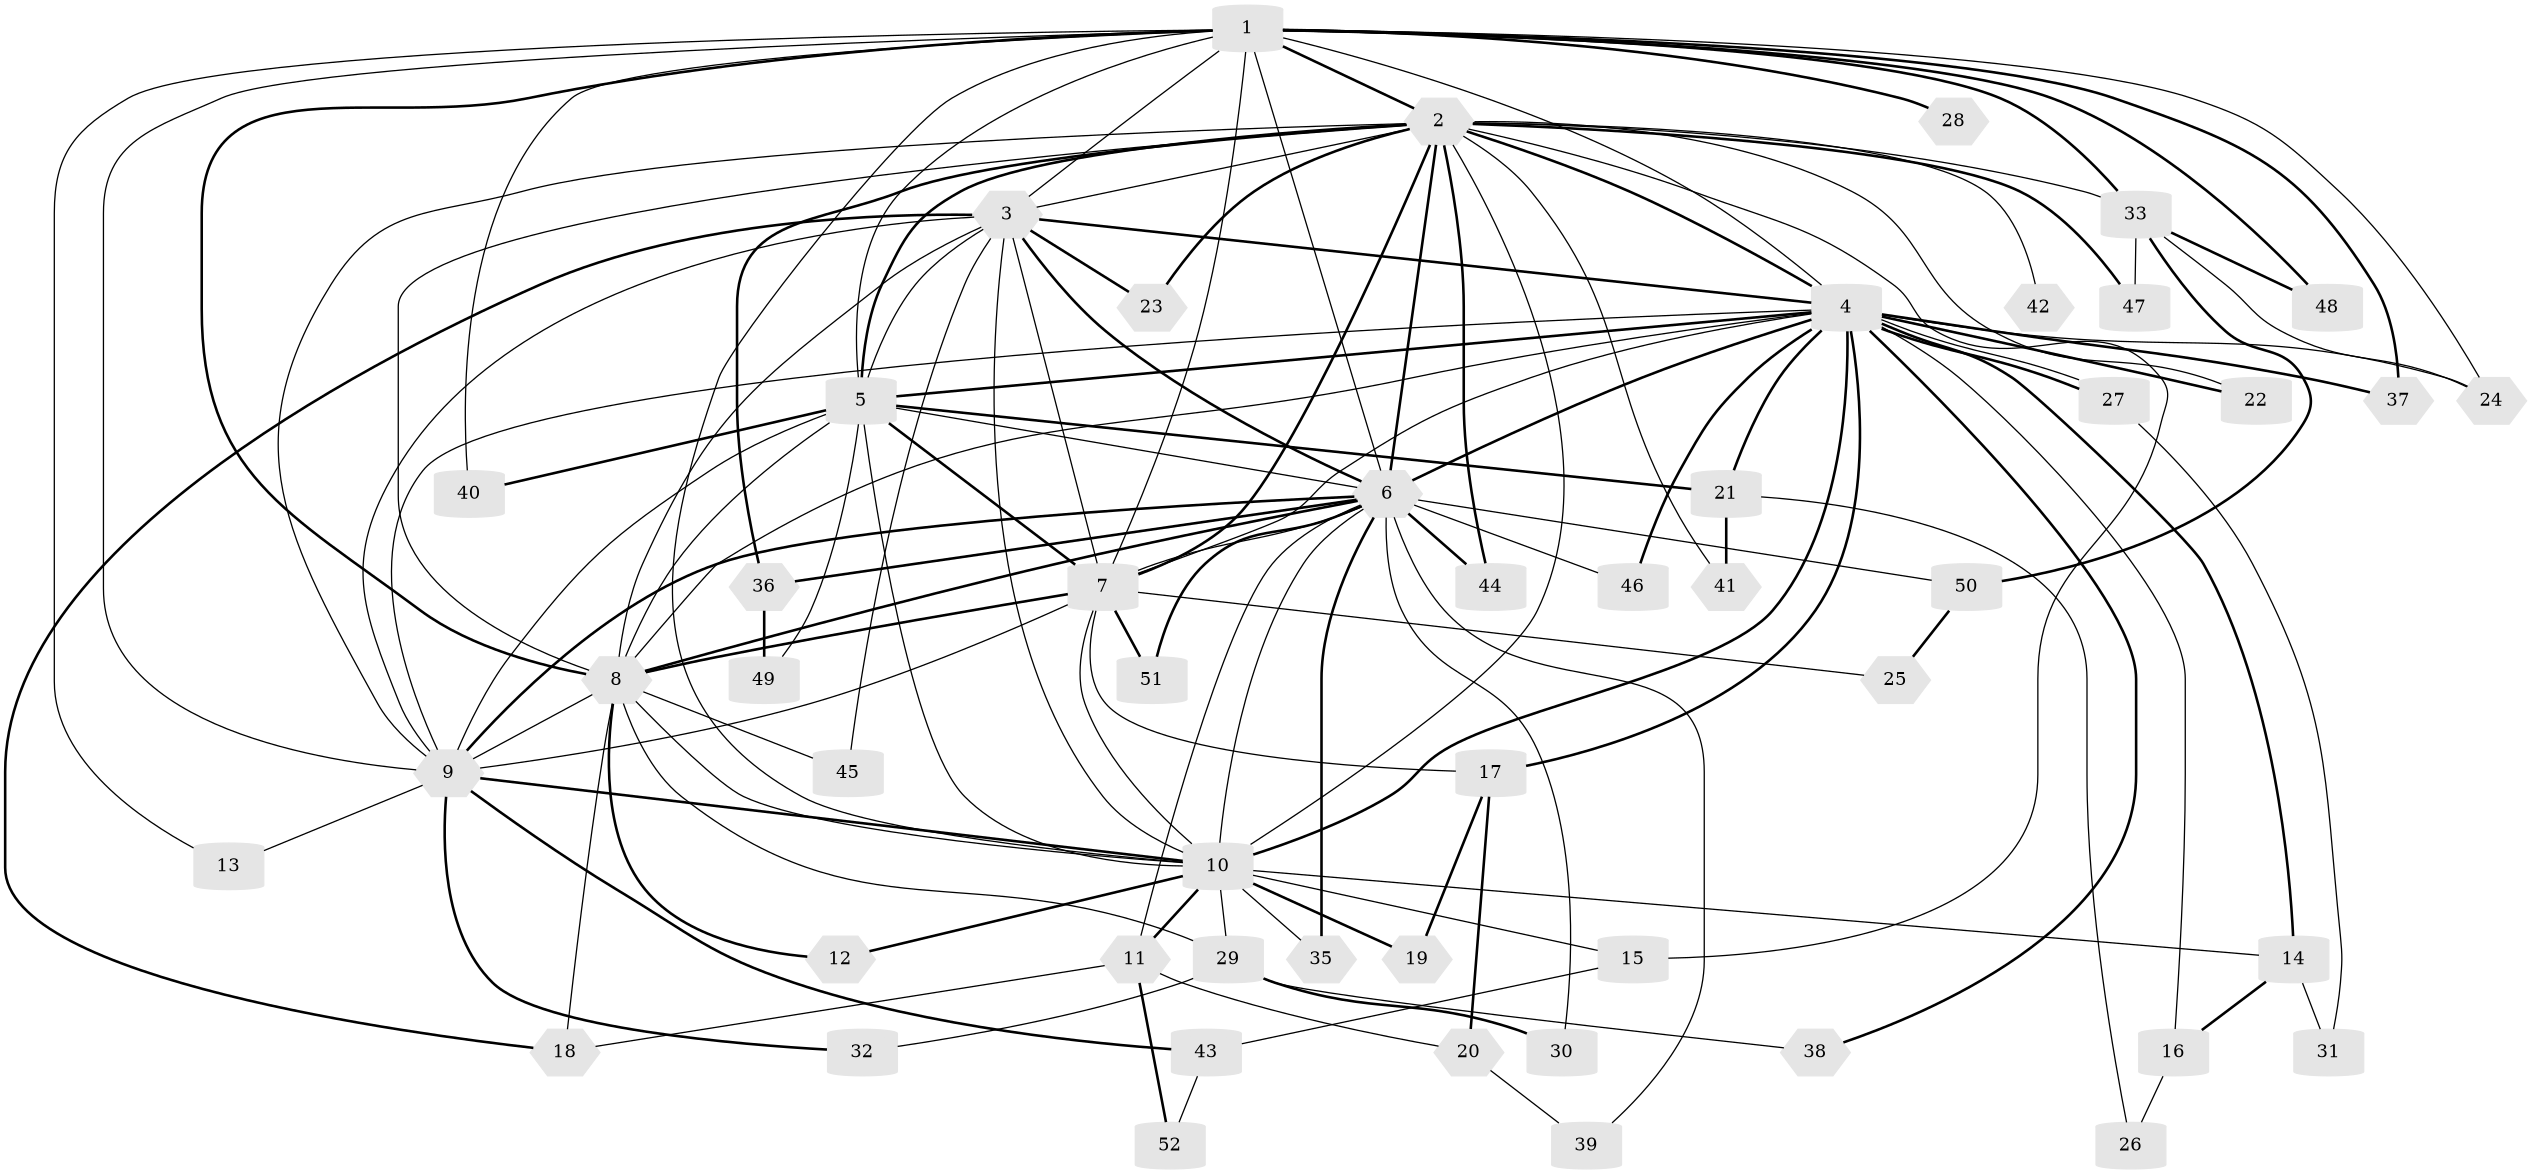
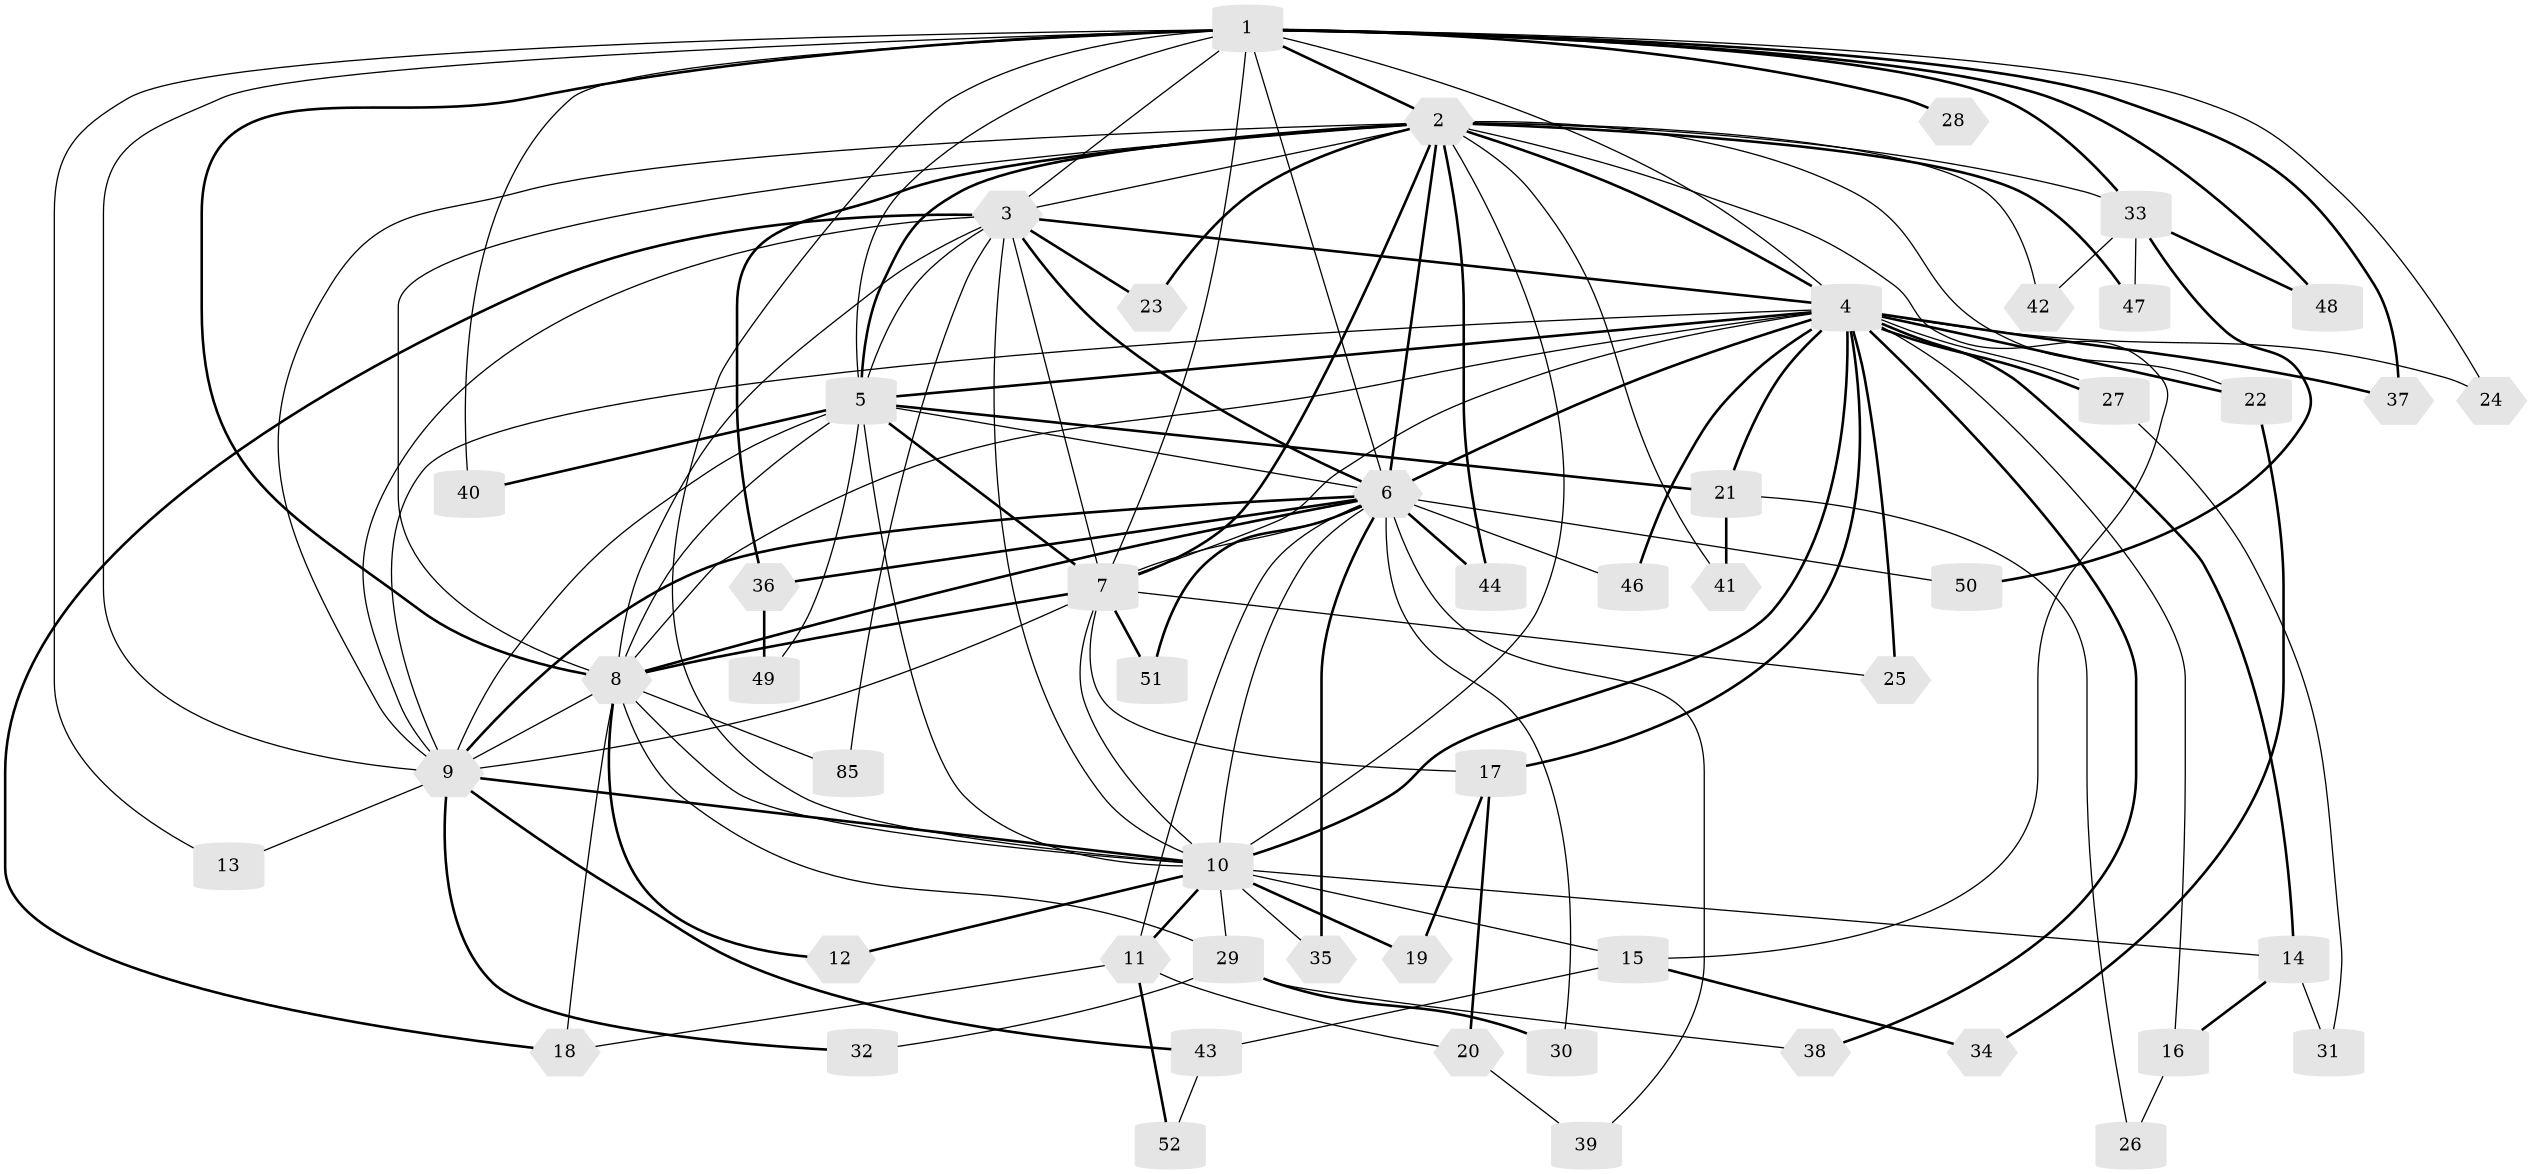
edge "33" -- "24": now "33" -- "42"
edge "50" -- "25": now "4" -- "25"
node "45": label "45" -> "85"
node "34": added
